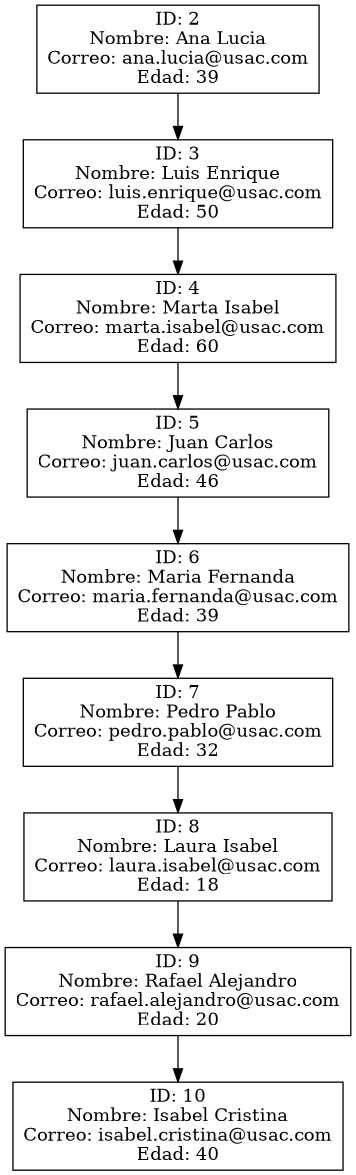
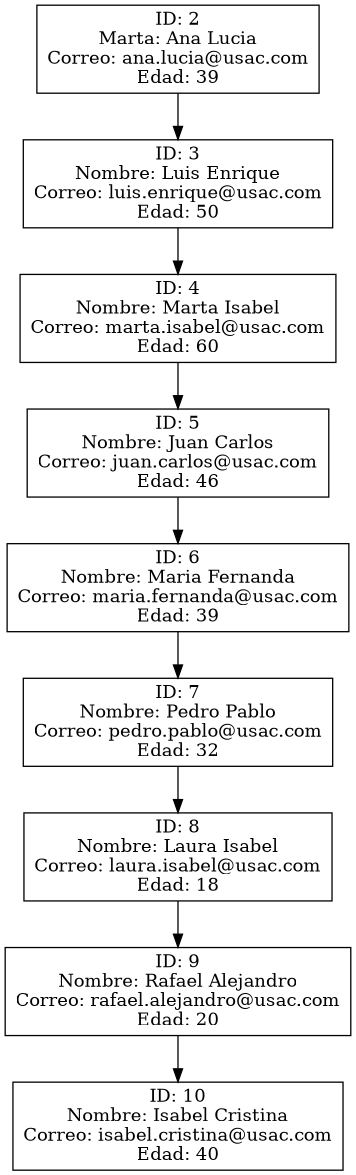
node "ID: 2 Nombre: Ana Lucia Correo: ana.lucia@usac.com Edad: 39": label "ID: 2 Nombre: Ana Lucia Correo: ana.lucia@usac.com Edad: 39" -> "ID: 2 Marta: Ana Lucia Correo: ana.lucia@usac.com Edad: 39"
